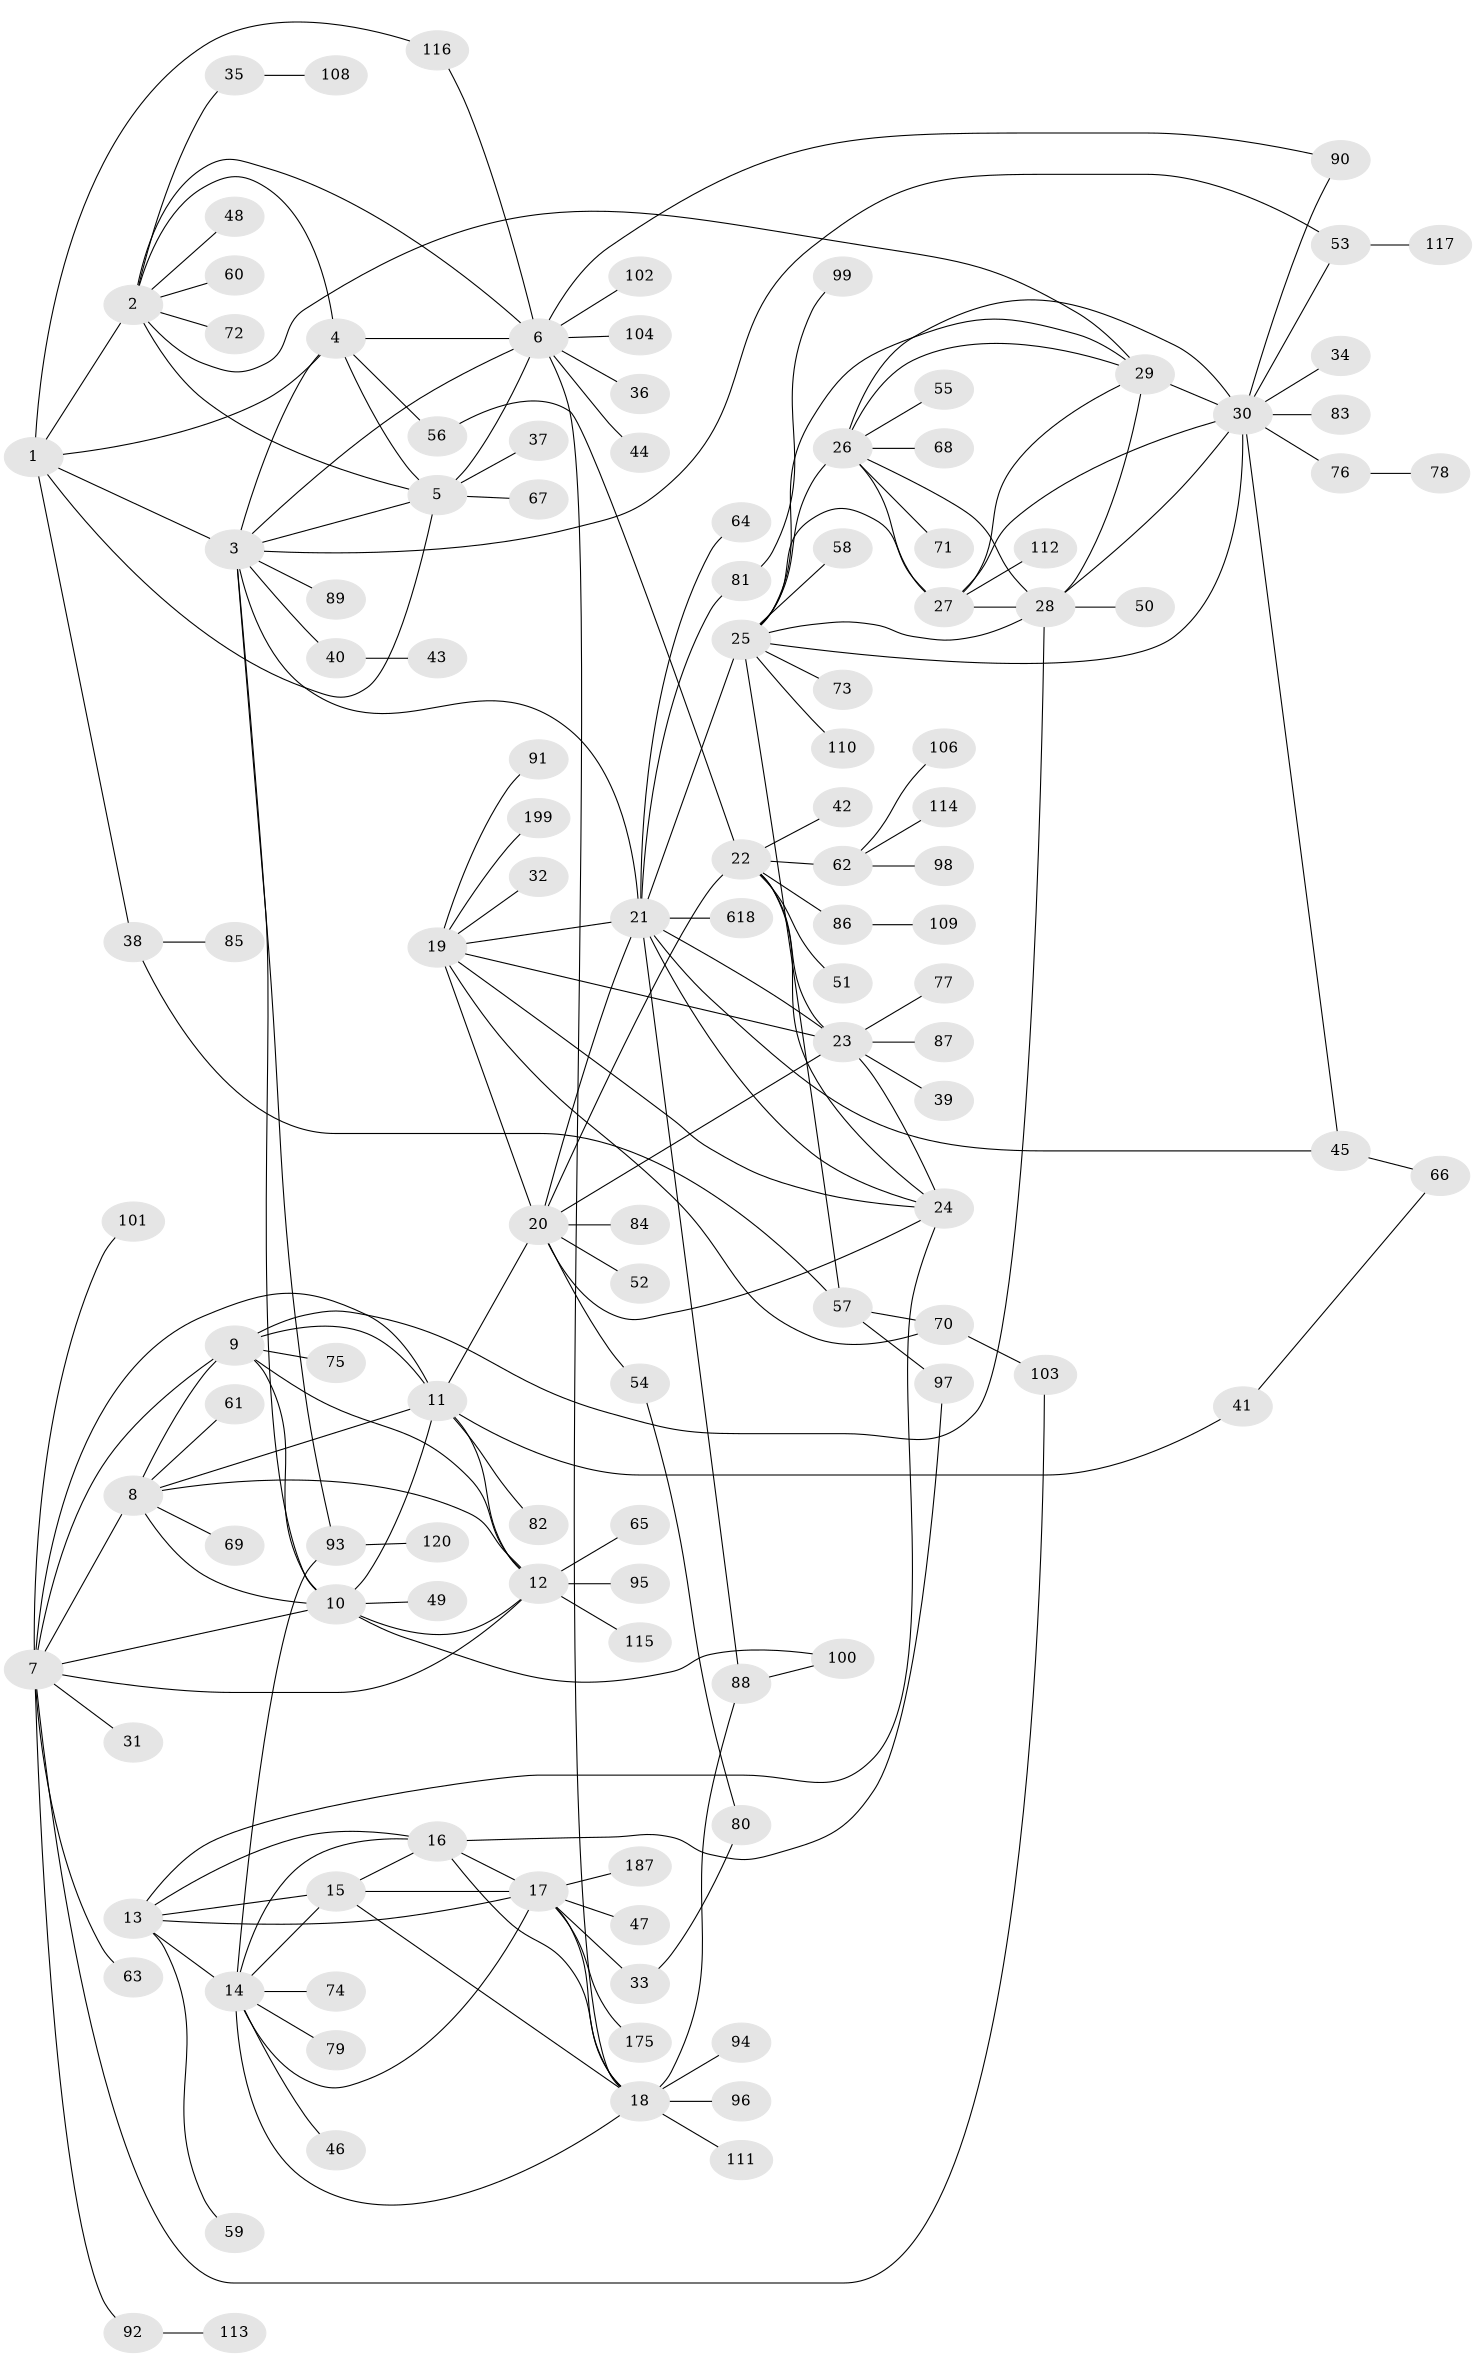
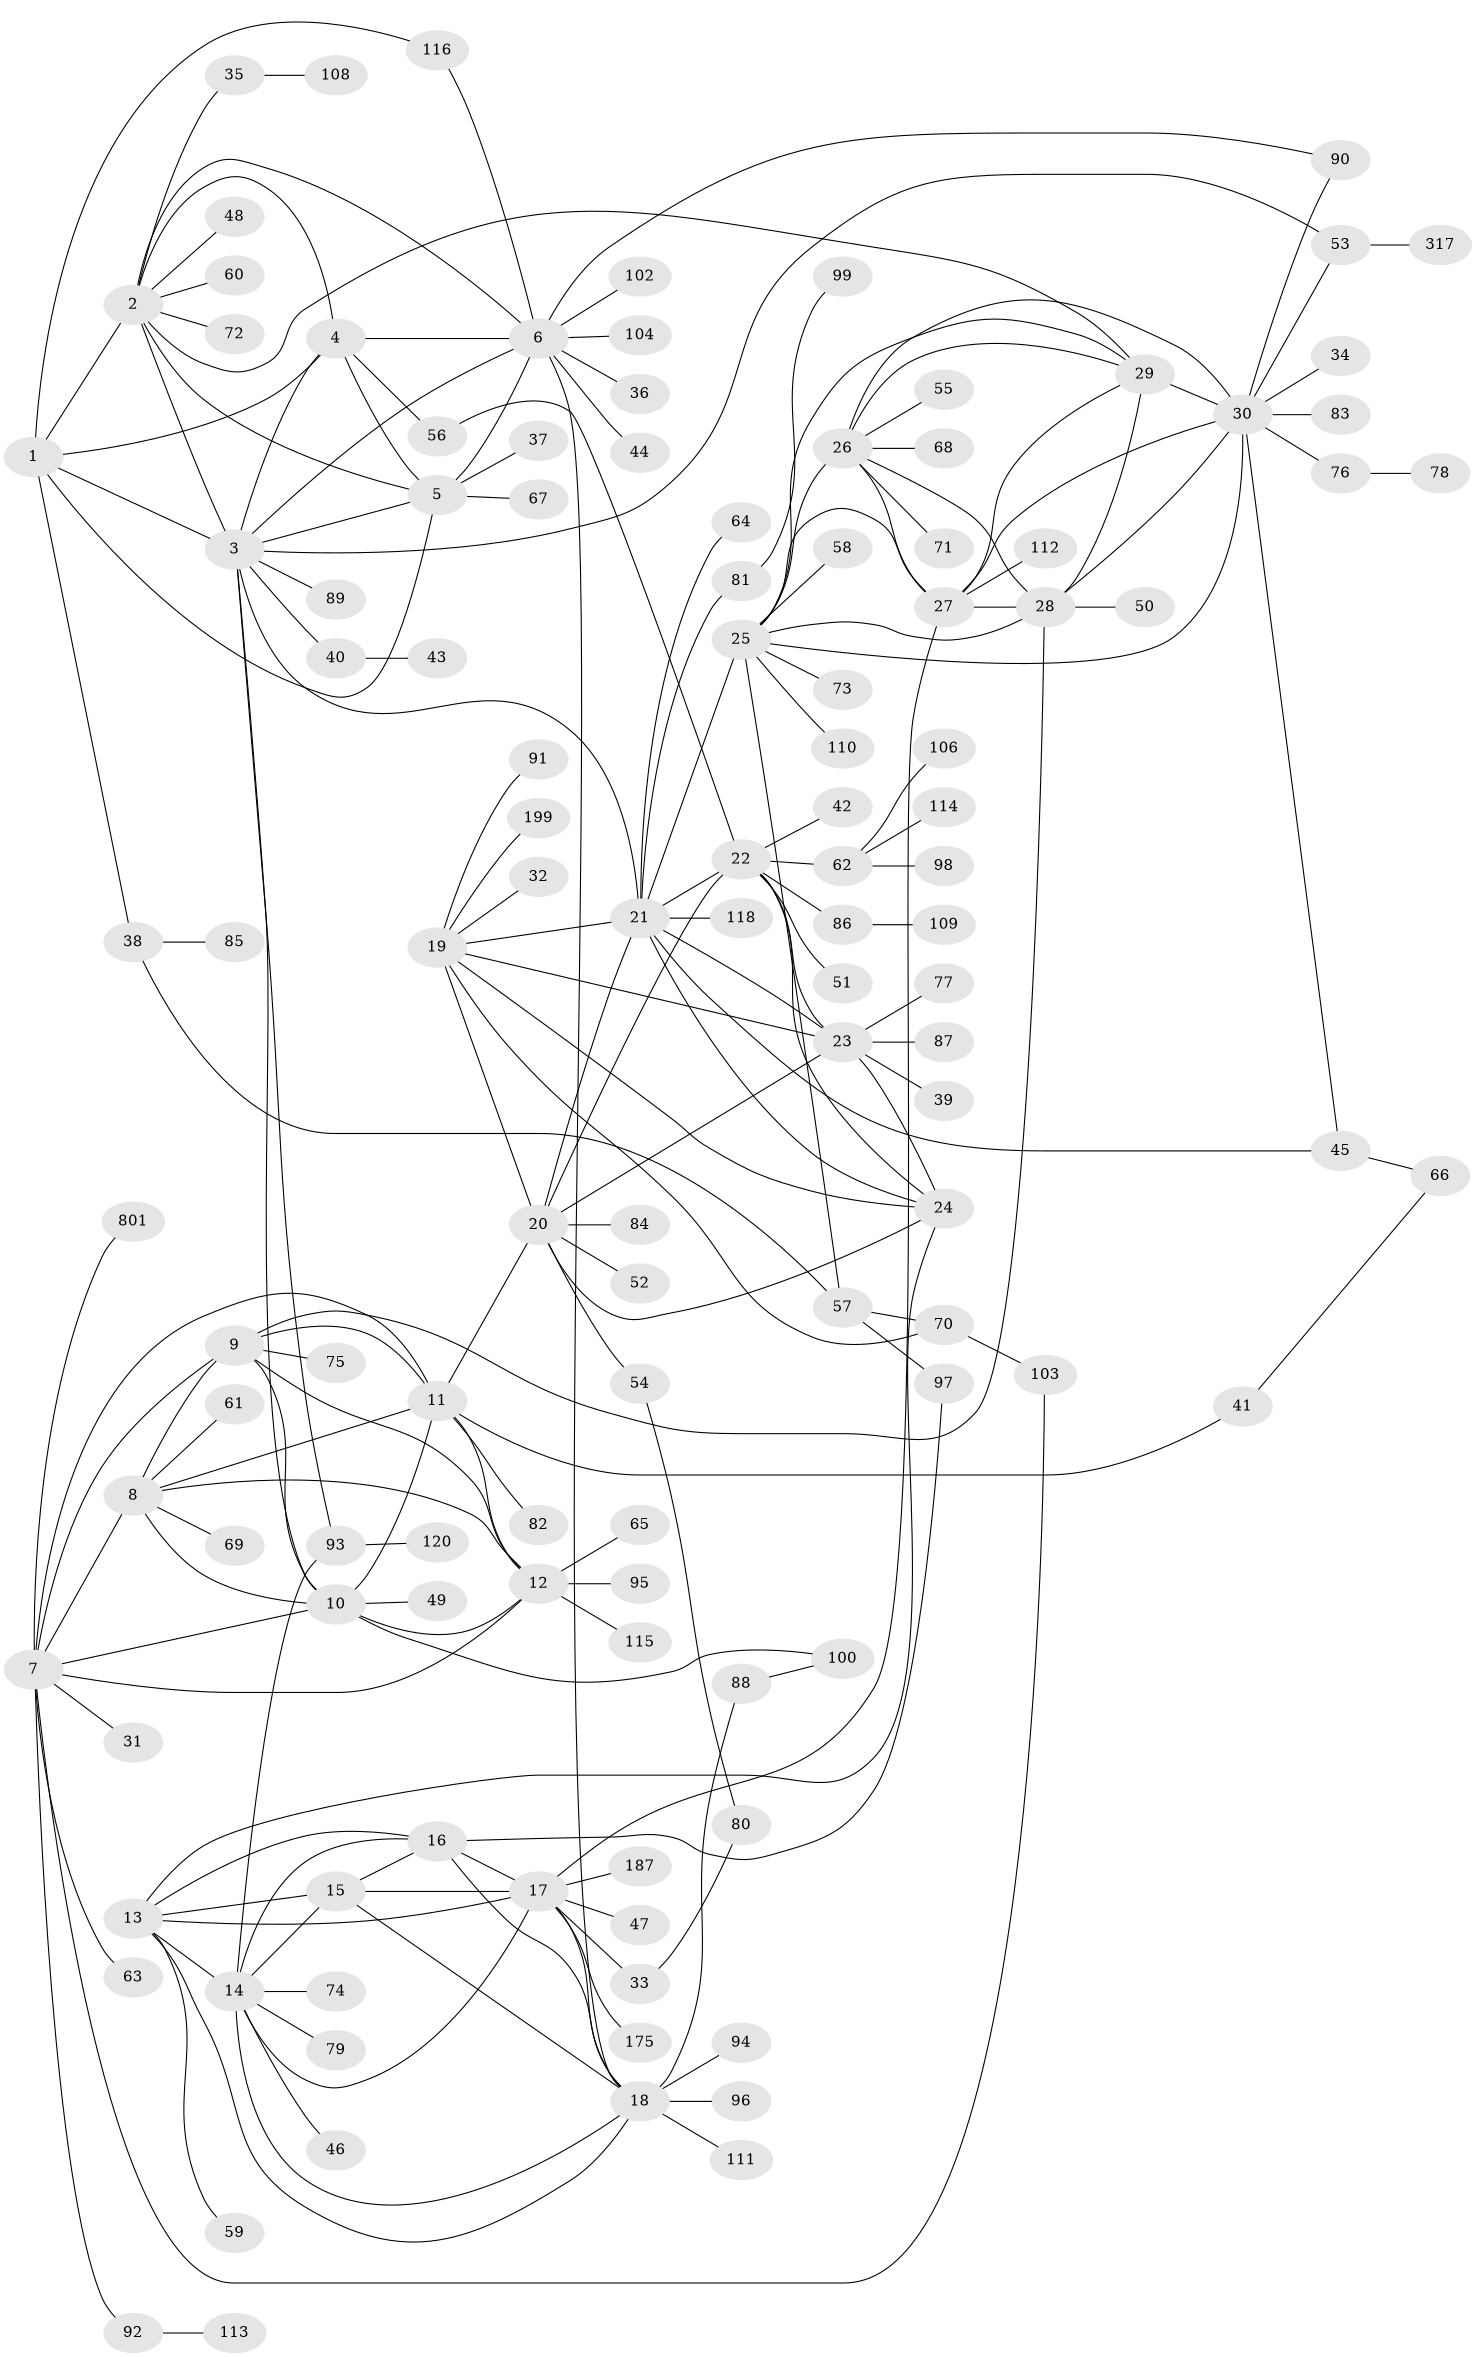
node "117": label "117" -> "317"
edge "2" -- "3": added
node "618": label "618" -> "118"
node "101": label "101" -> "801"
edge "27" -- "17": added
edge "21" -- "88": now "21" -- "22"
edge "13" -- "18": added
